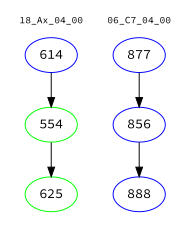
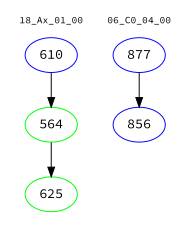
cluster "18_Ax_04_00": label "18_Ax_04_00" -> "18_Ax_01_00"
cluster "06_C7_04_00": label "06_C7_04_00" -> "06_C0_04_00"
node "614": label "614" -> "610"
node "554": label "554" -> "564"
node "888": removed
